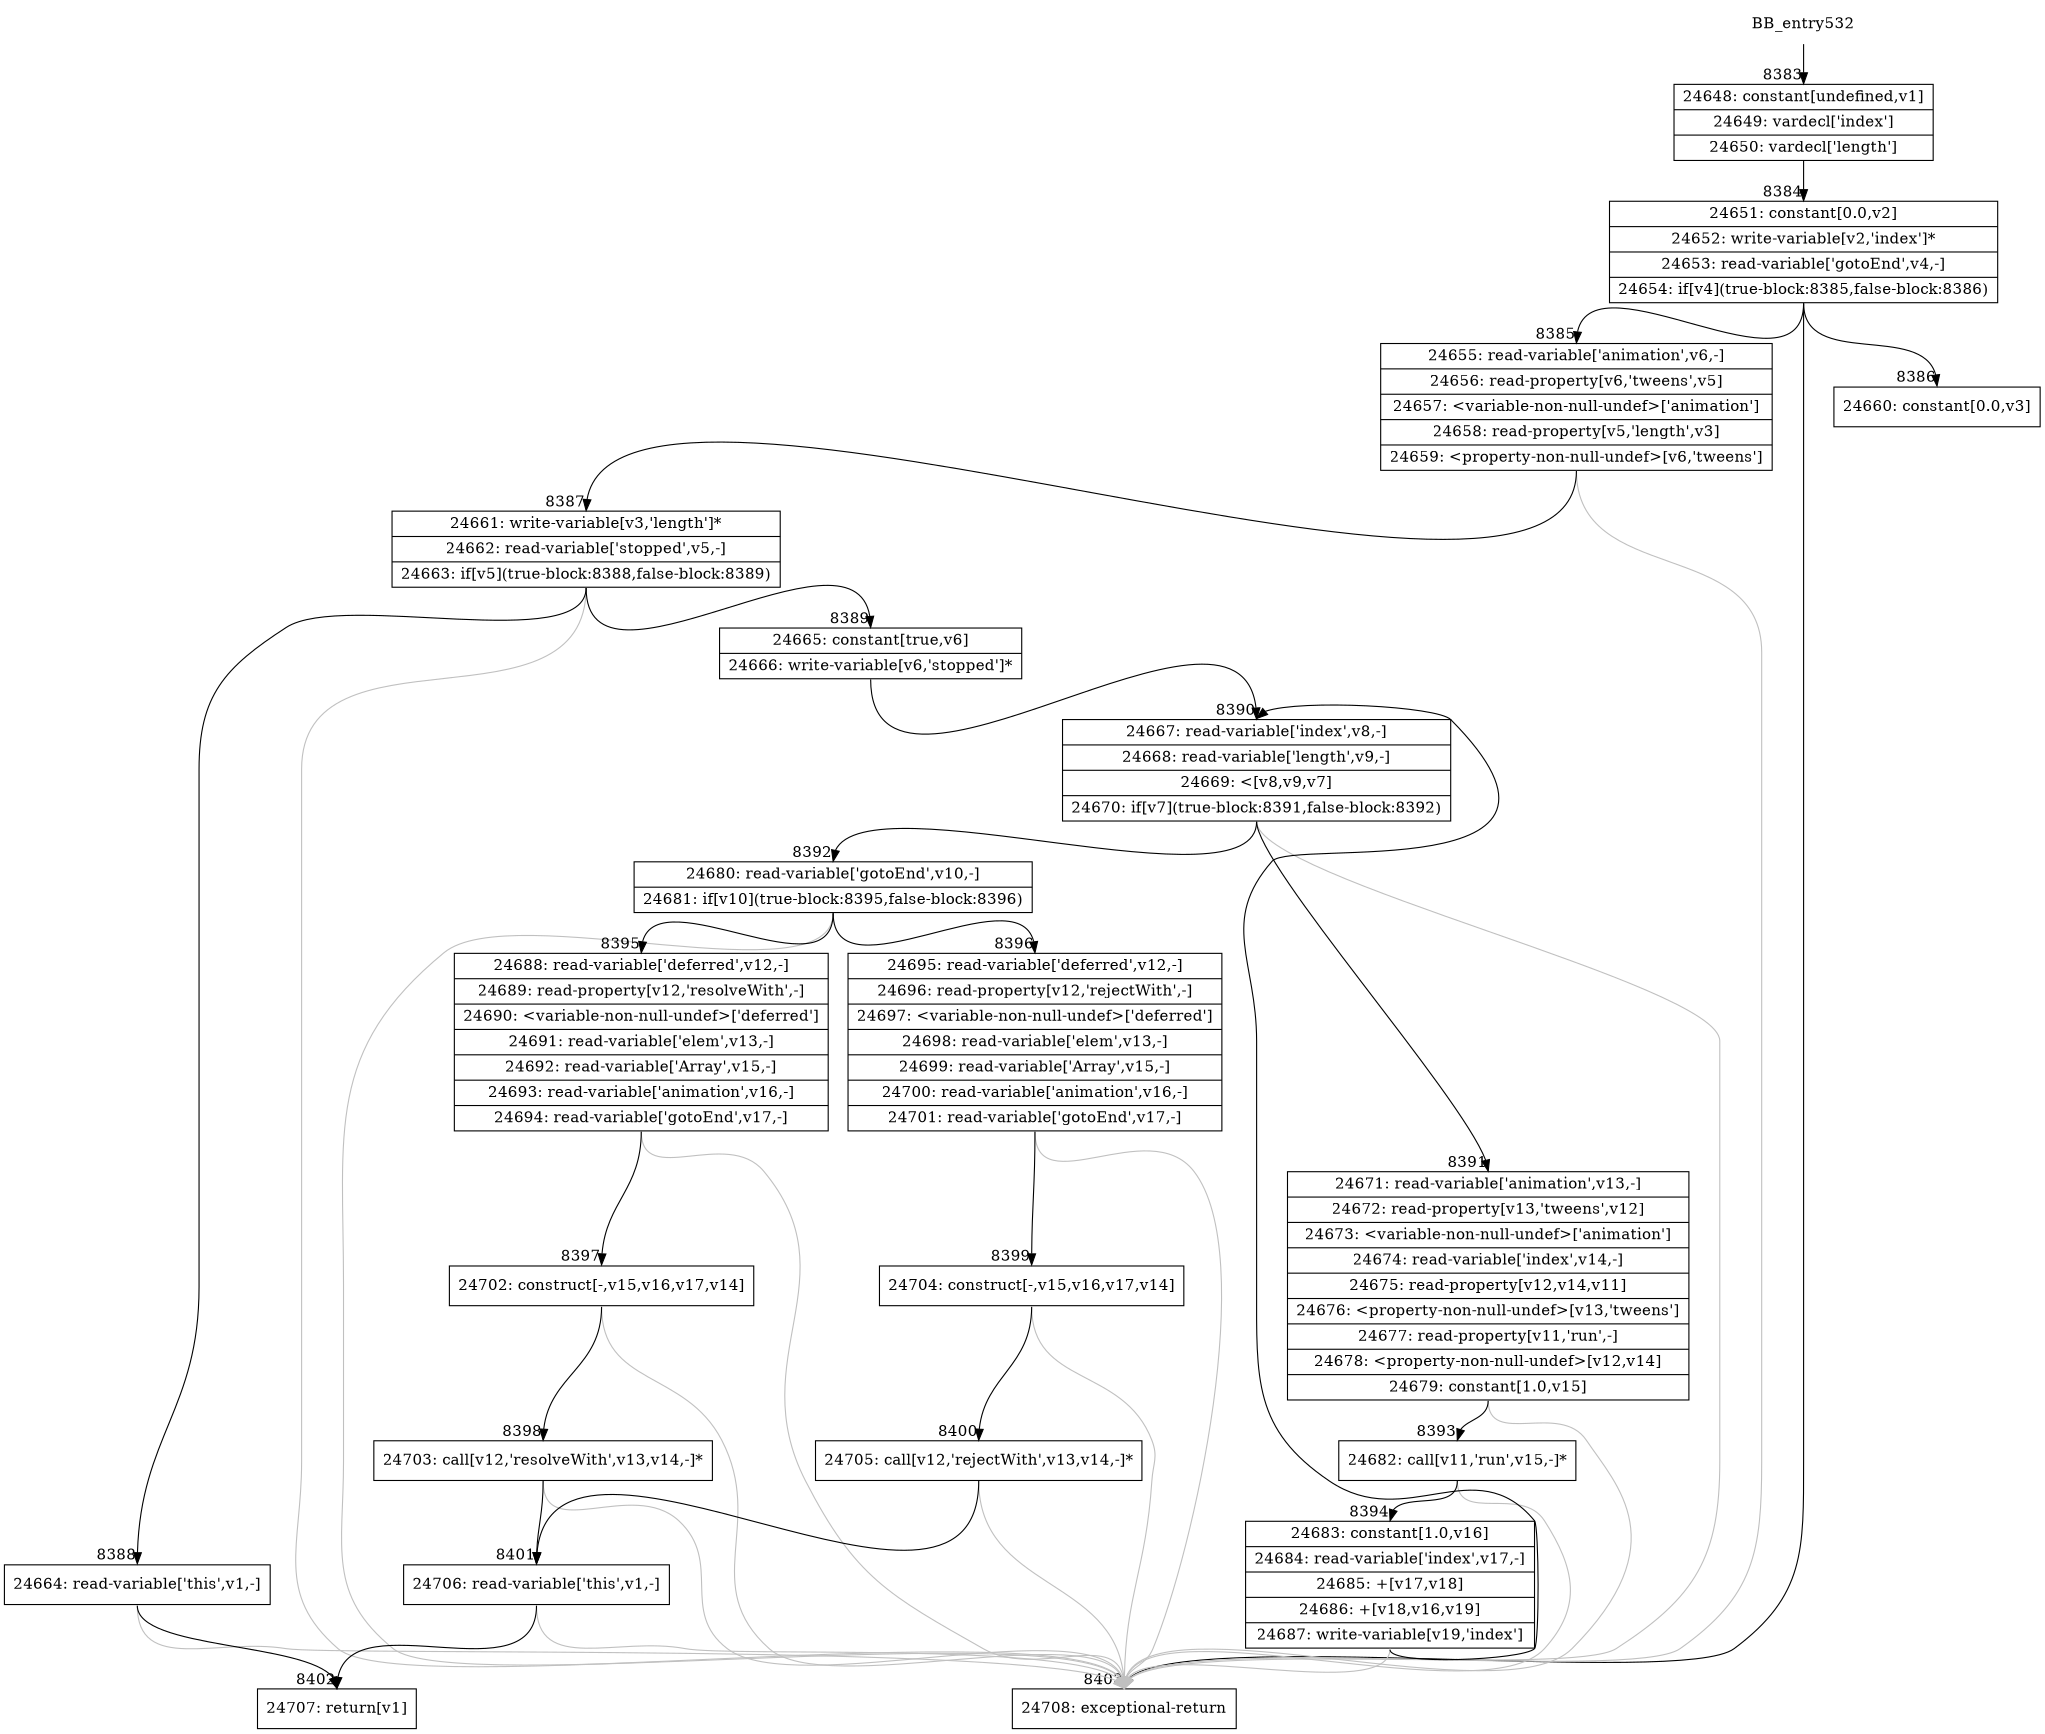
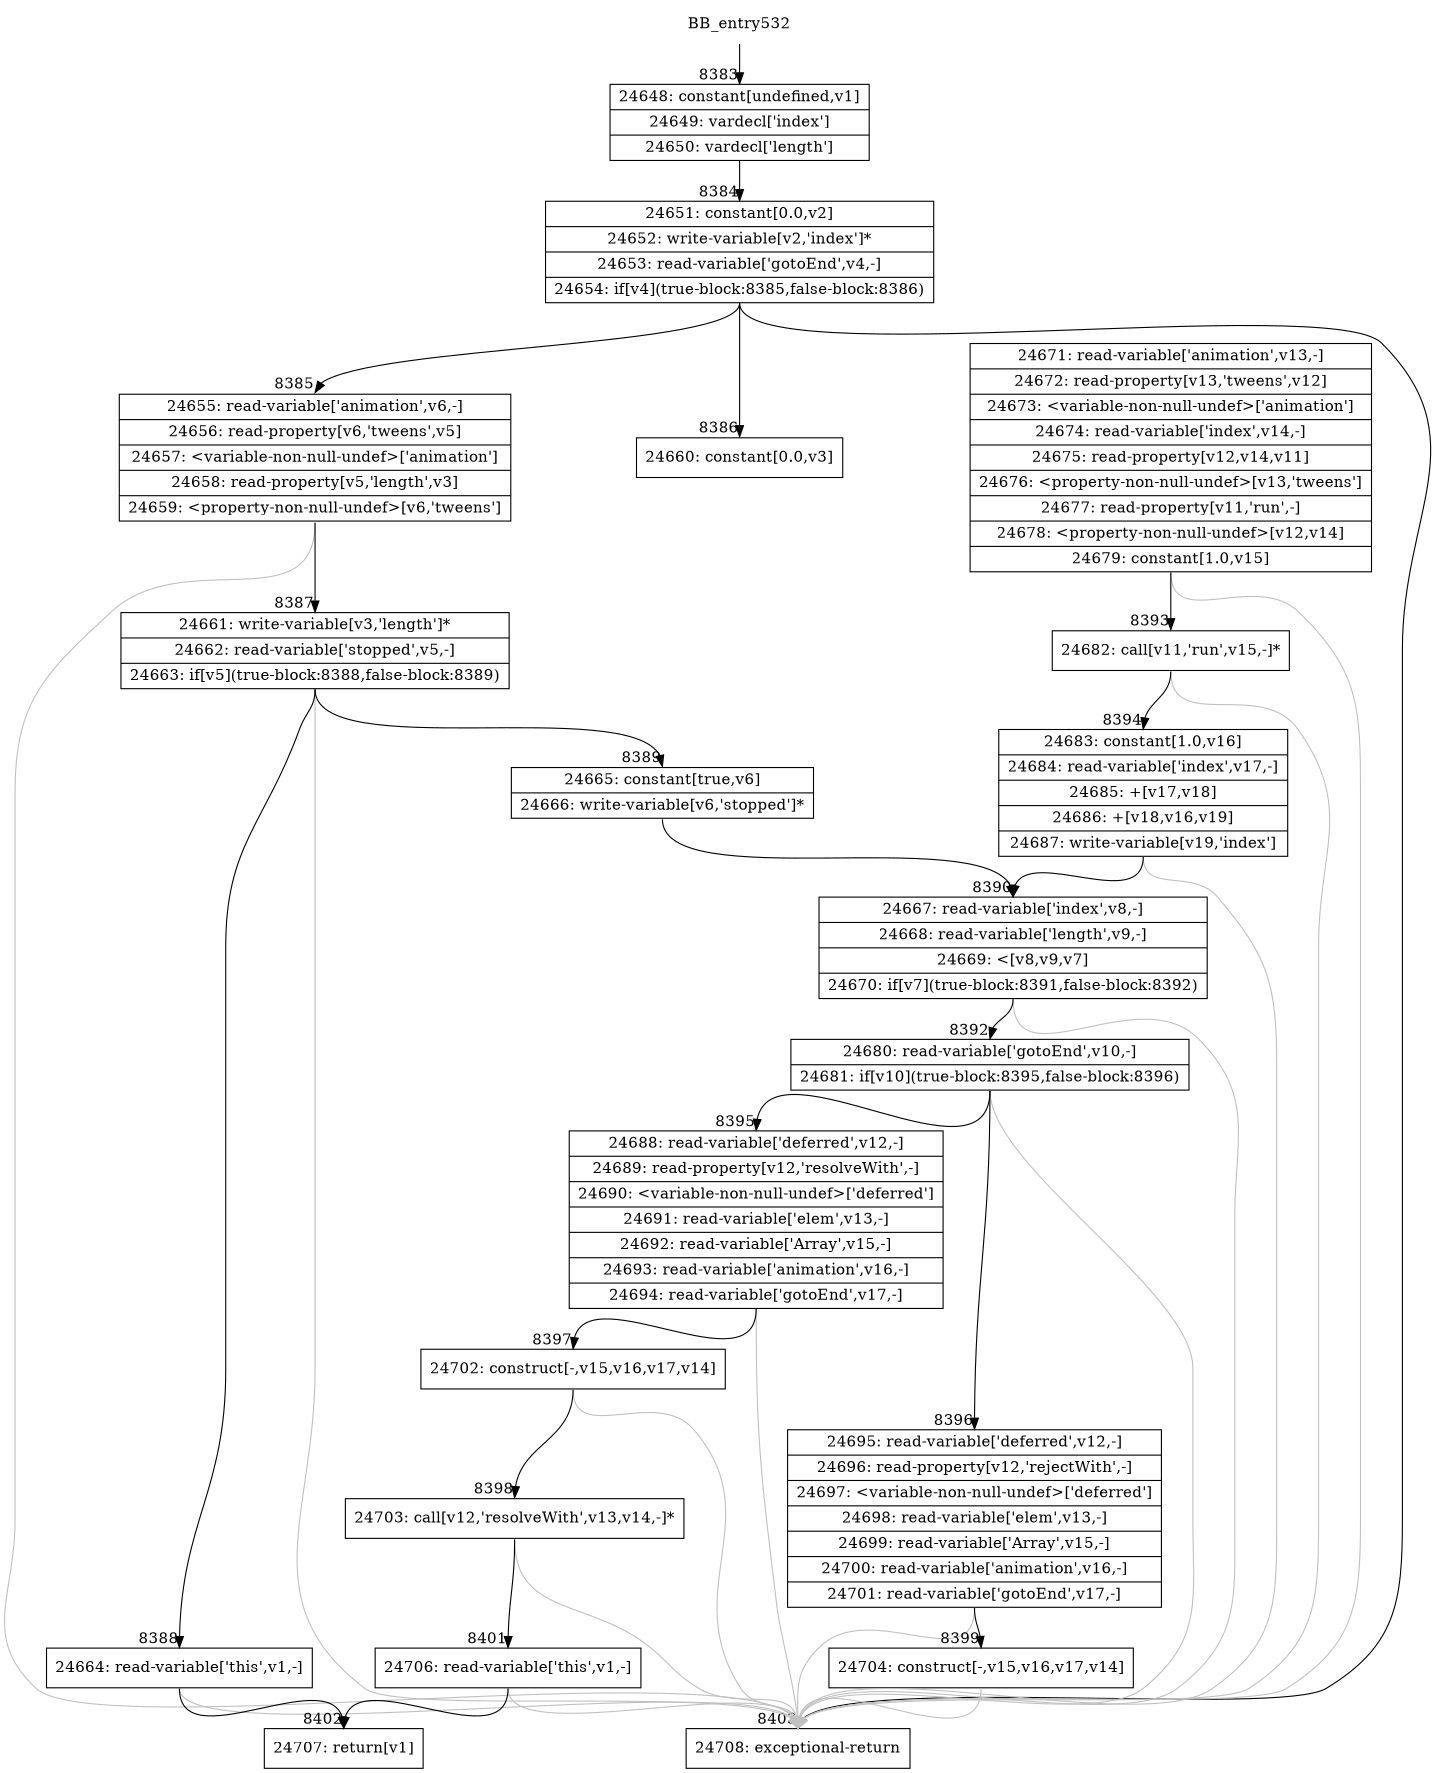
edge "24667: read-variable['index',v8,-]" -> "24671: read-variable['animation',v13,-]": removed
node "24705: call[v12,'rejectWith',v13,v14,-]*": removed
